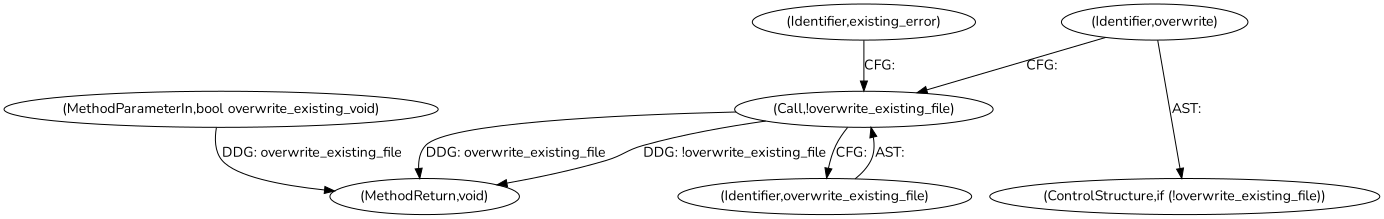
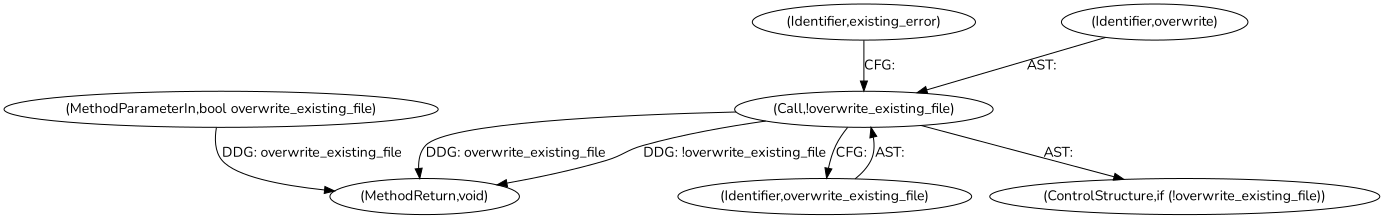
edge "(Identifier,overwrite)" -> "(Call,!overwrite_existing_file)": label "CFG: " -> "AST: "
edge "(Identifier,overwrite)" -> "(ControlStructure,if (!overwrite_existing_file))": now "(Call,!overwrite_existing_file)" -> "(ControlStructure,if (!overwrite_existing_file))"
node "(MethodParameterIn,bool overwrite_existing_void)": label "(MethodParameterIn,bool overwrite_existing_void)" -> "(MethodParameterIn,bool overwrite_existing_file)"
